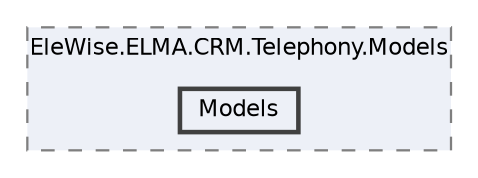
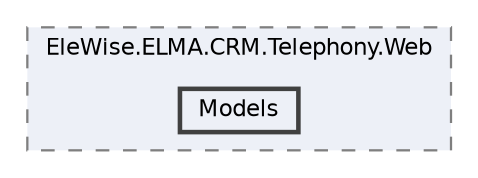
cluster "EleWise.ELMA.CRM.Telephony.Models": label "EleWise.ELMA.CRM.Telephony.Models" -> "EleWise.ELMA.CRM.Telephony.Web"
